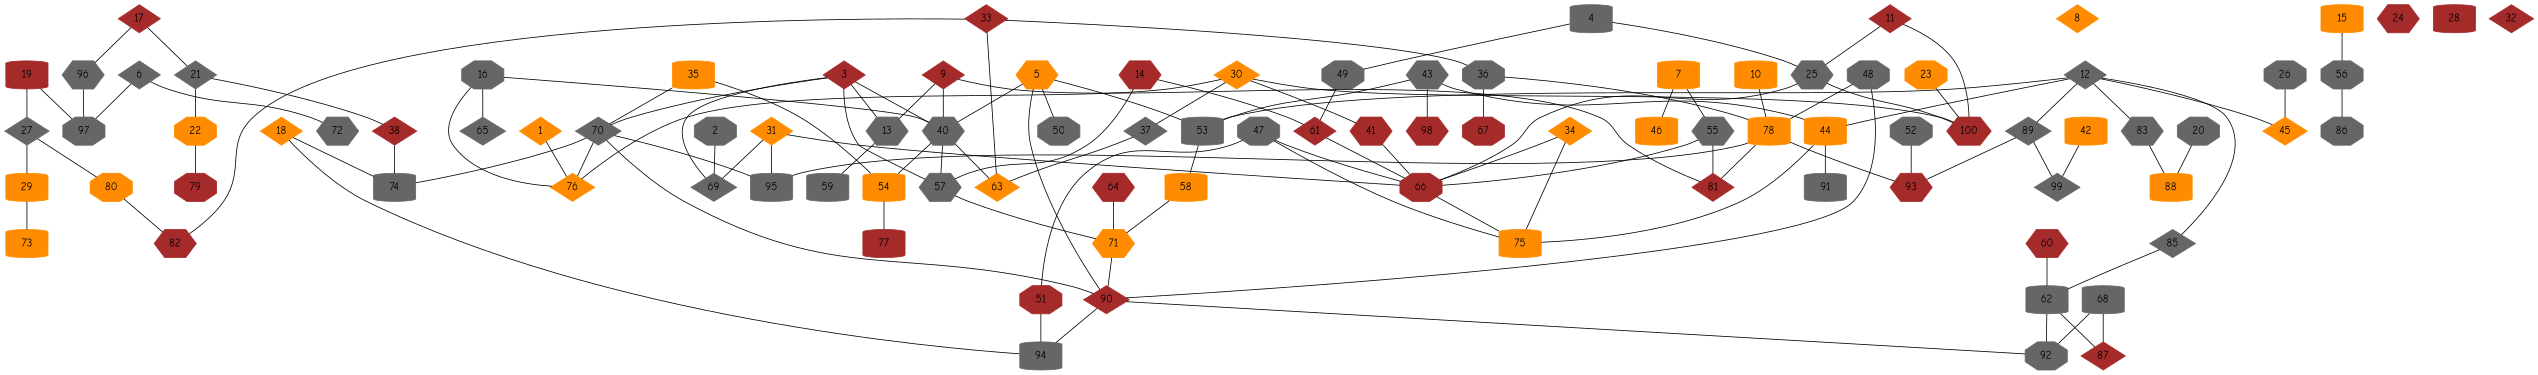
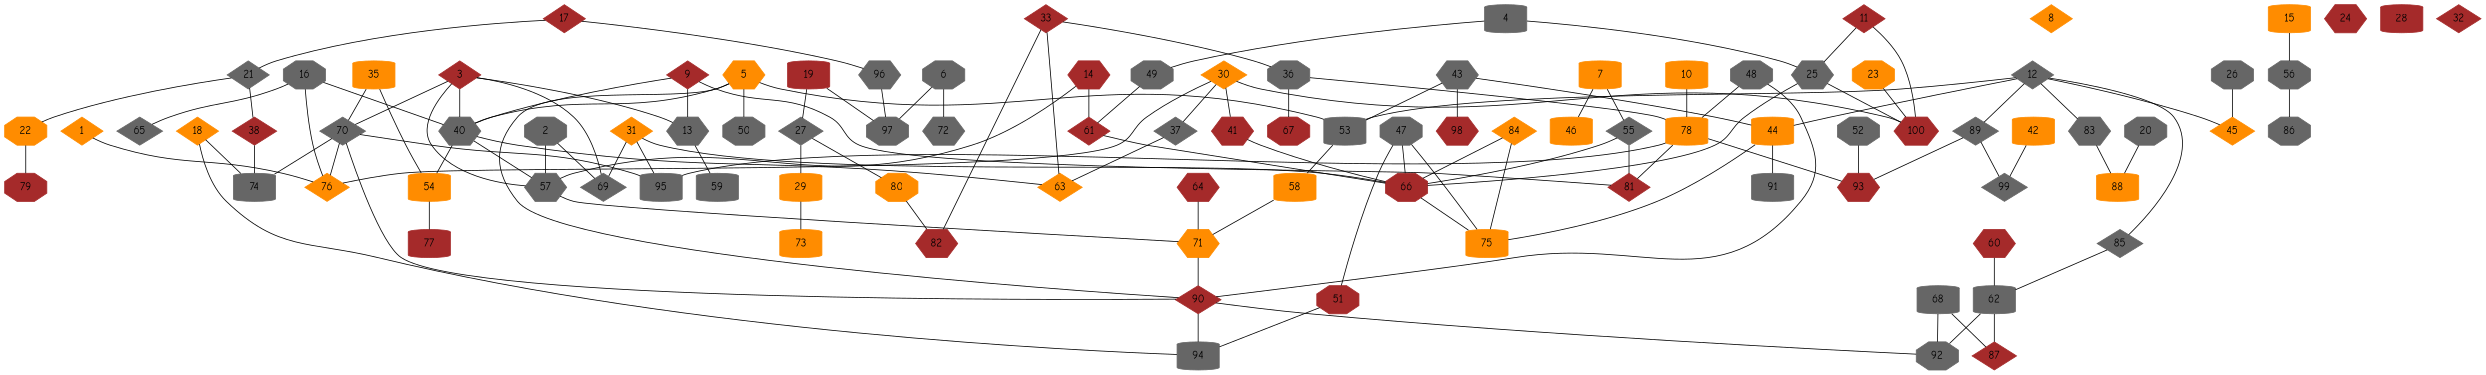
node "6": shape diamond -> octagon
node "34": label "34" -> "84"
node "55": shape hexagon -> diamond
edge "2" -- "57": added
